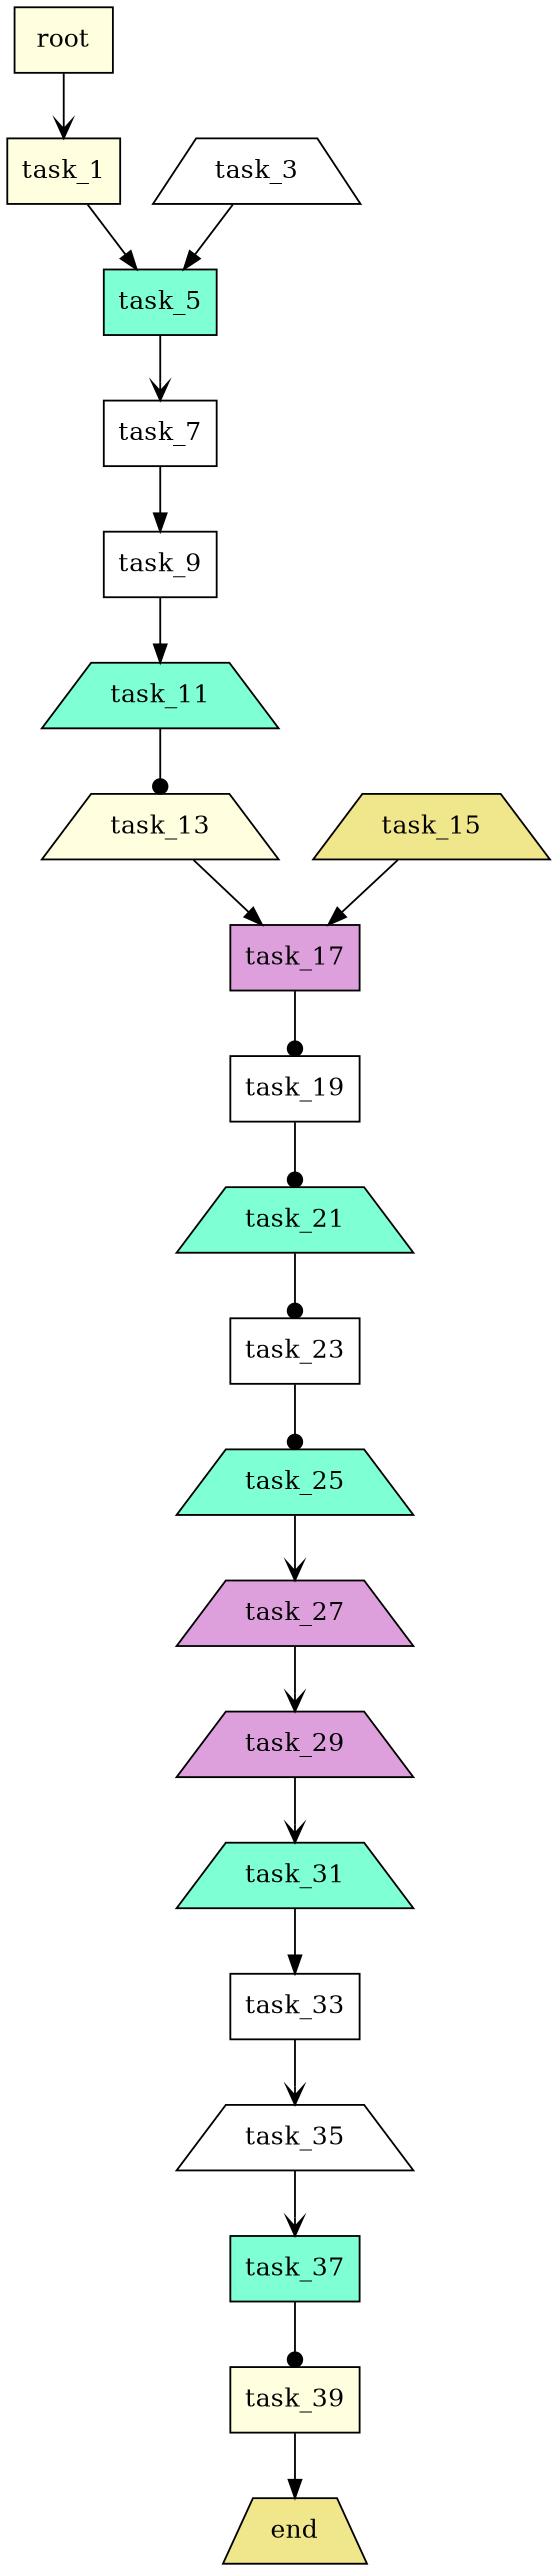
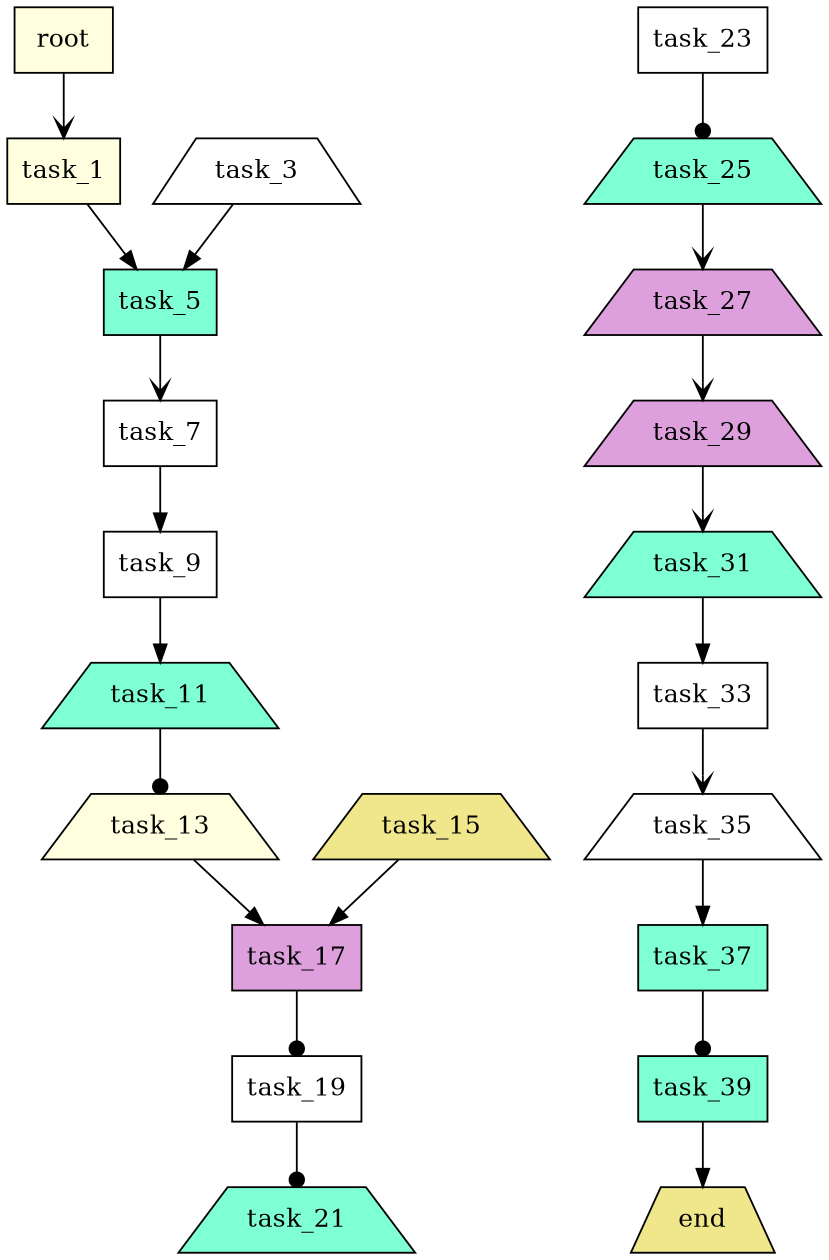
edge "task_21" -> "task_23": removed
edge "task_35" -> "task_37": arrowhead vee -> normal
node "task_39": fillcolor lightyellow -> aquamarine
